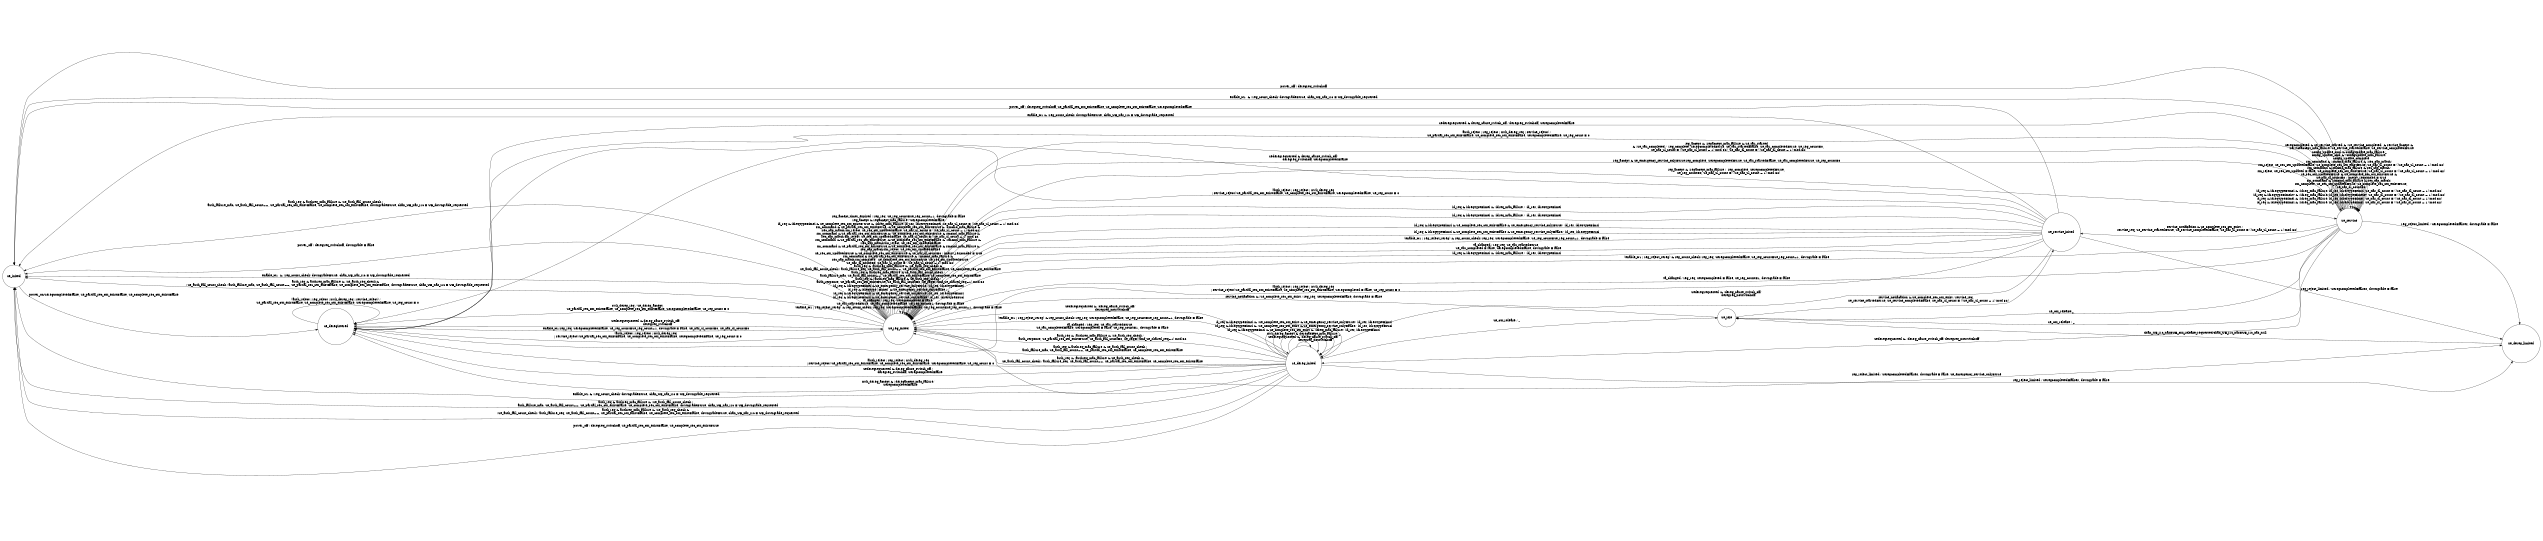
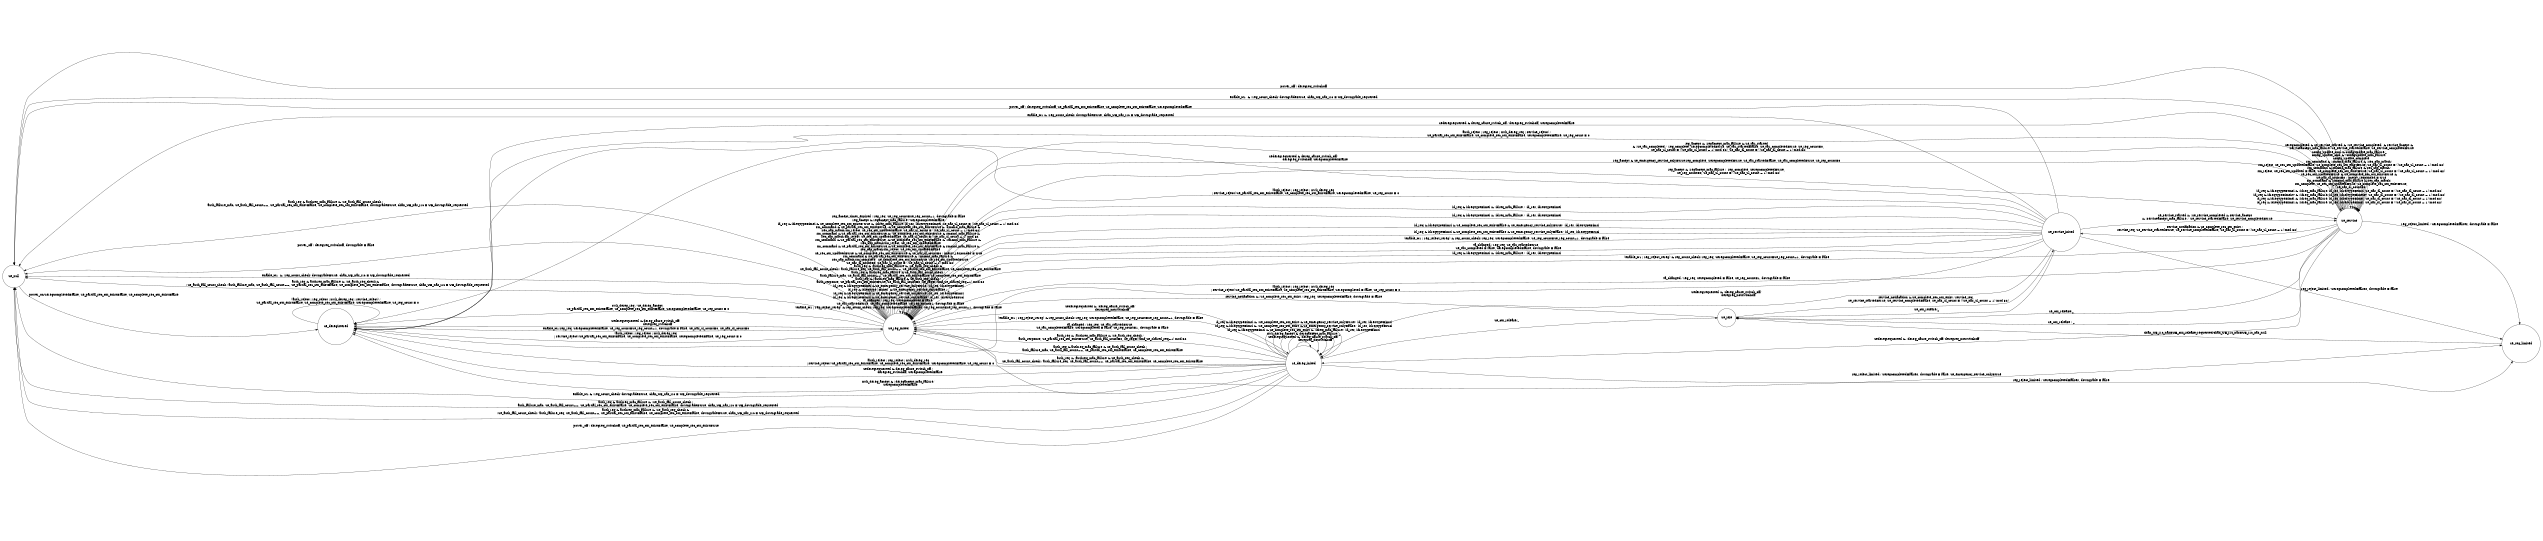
edge "ue_service_inited" -> "ue_service": added, label "ue_service_started & !ue_service_completed & service_accept & !serviceaccept_mac_failure /  ue_service_started=false, ue_service_completed=true"
node "ue_inited": label "ue_inited" -> "ue_null"
edge "ue_service_inited" -> "ue_idle": added, label "ue_ctx_release/_"
edge "ue_dereg_inited" -> "ue_idle": label "ue_ctx_release / _" -> "ue_ctx_release/_"
node "ue_dereg_limited": label "ue_dereg_limited" -> "ue_reg_limited"
